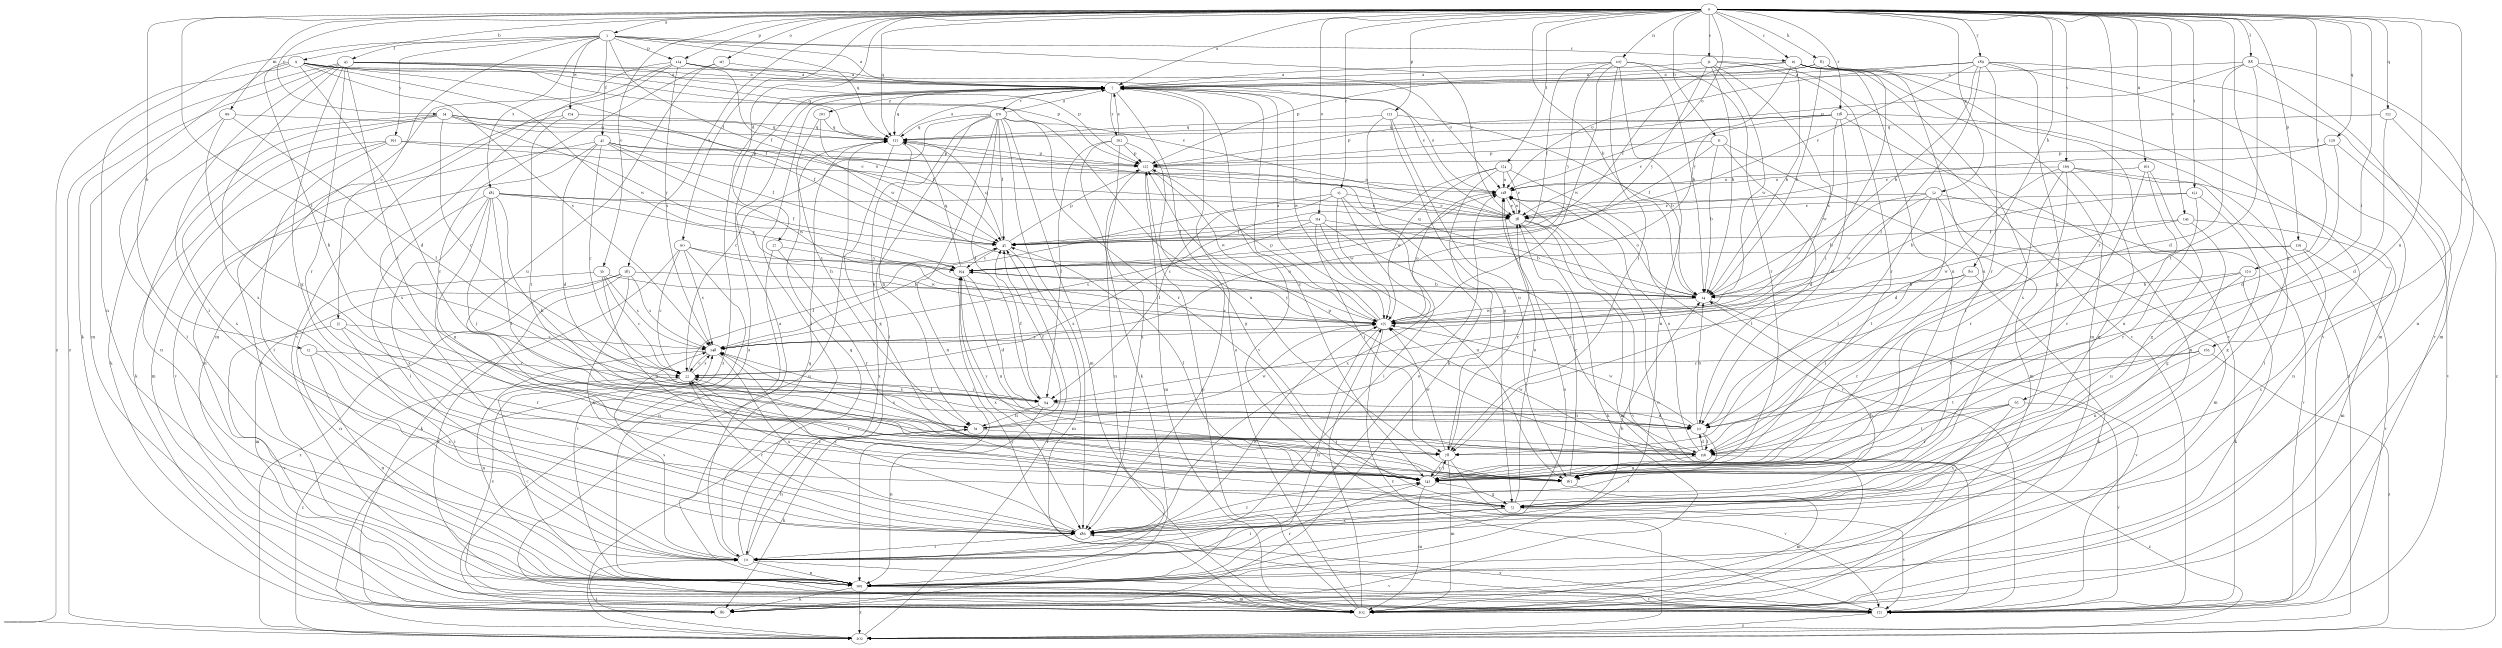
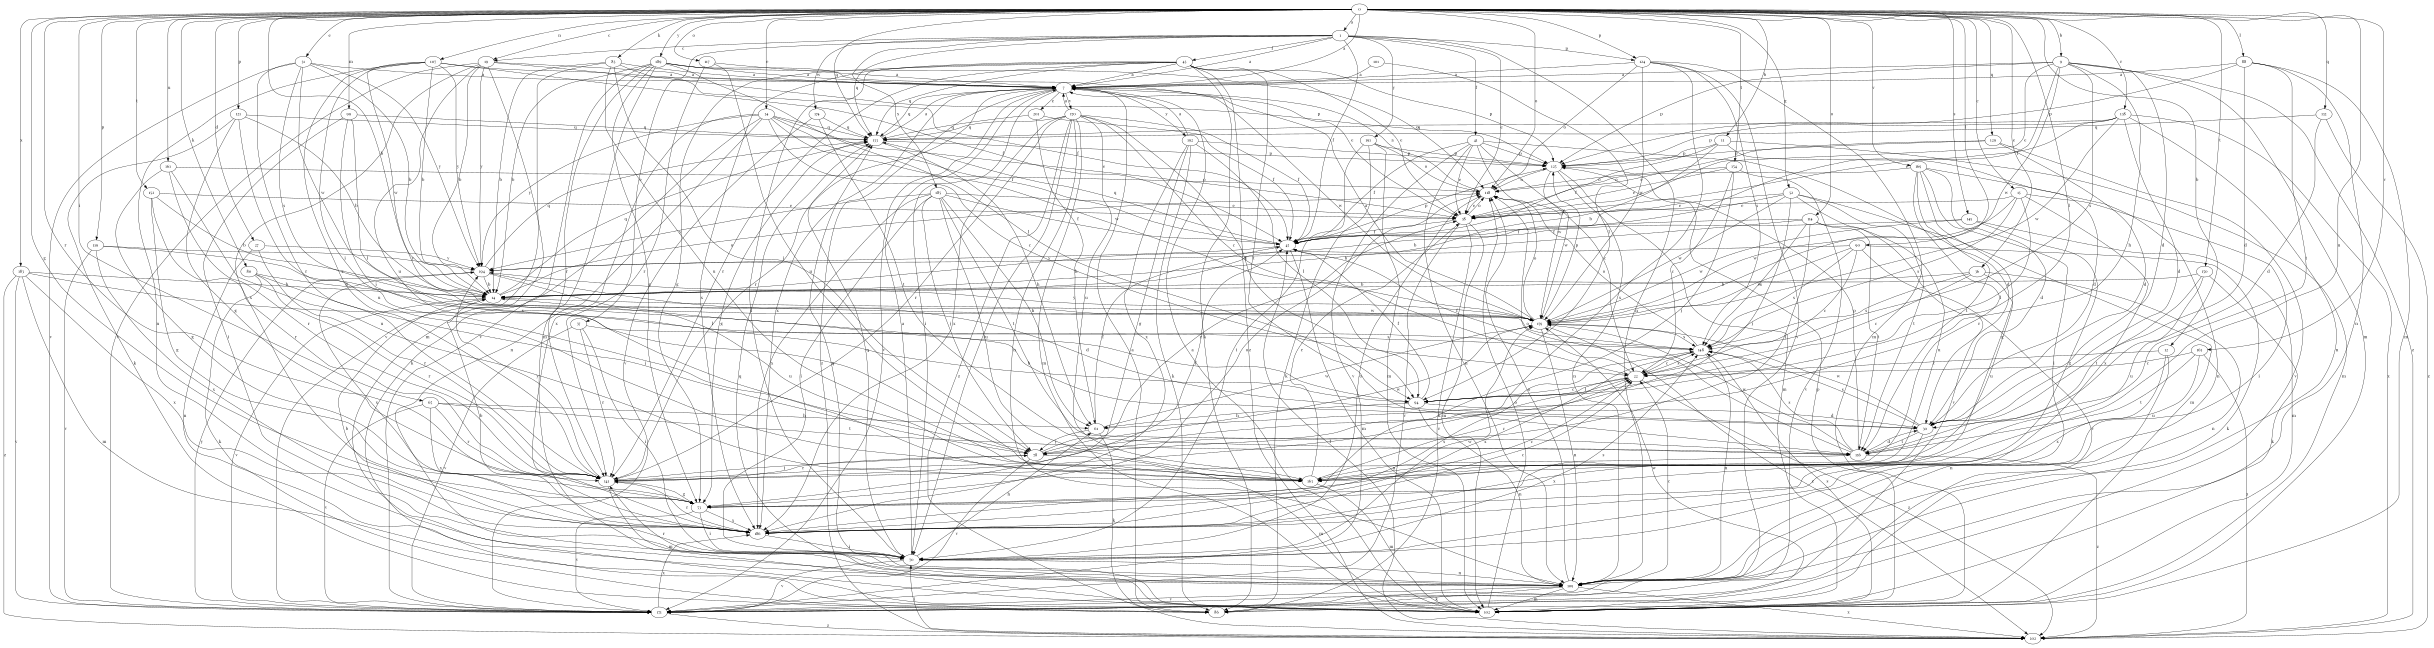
node "101": added
edge "154" -> "179": now "34" -> "179"
